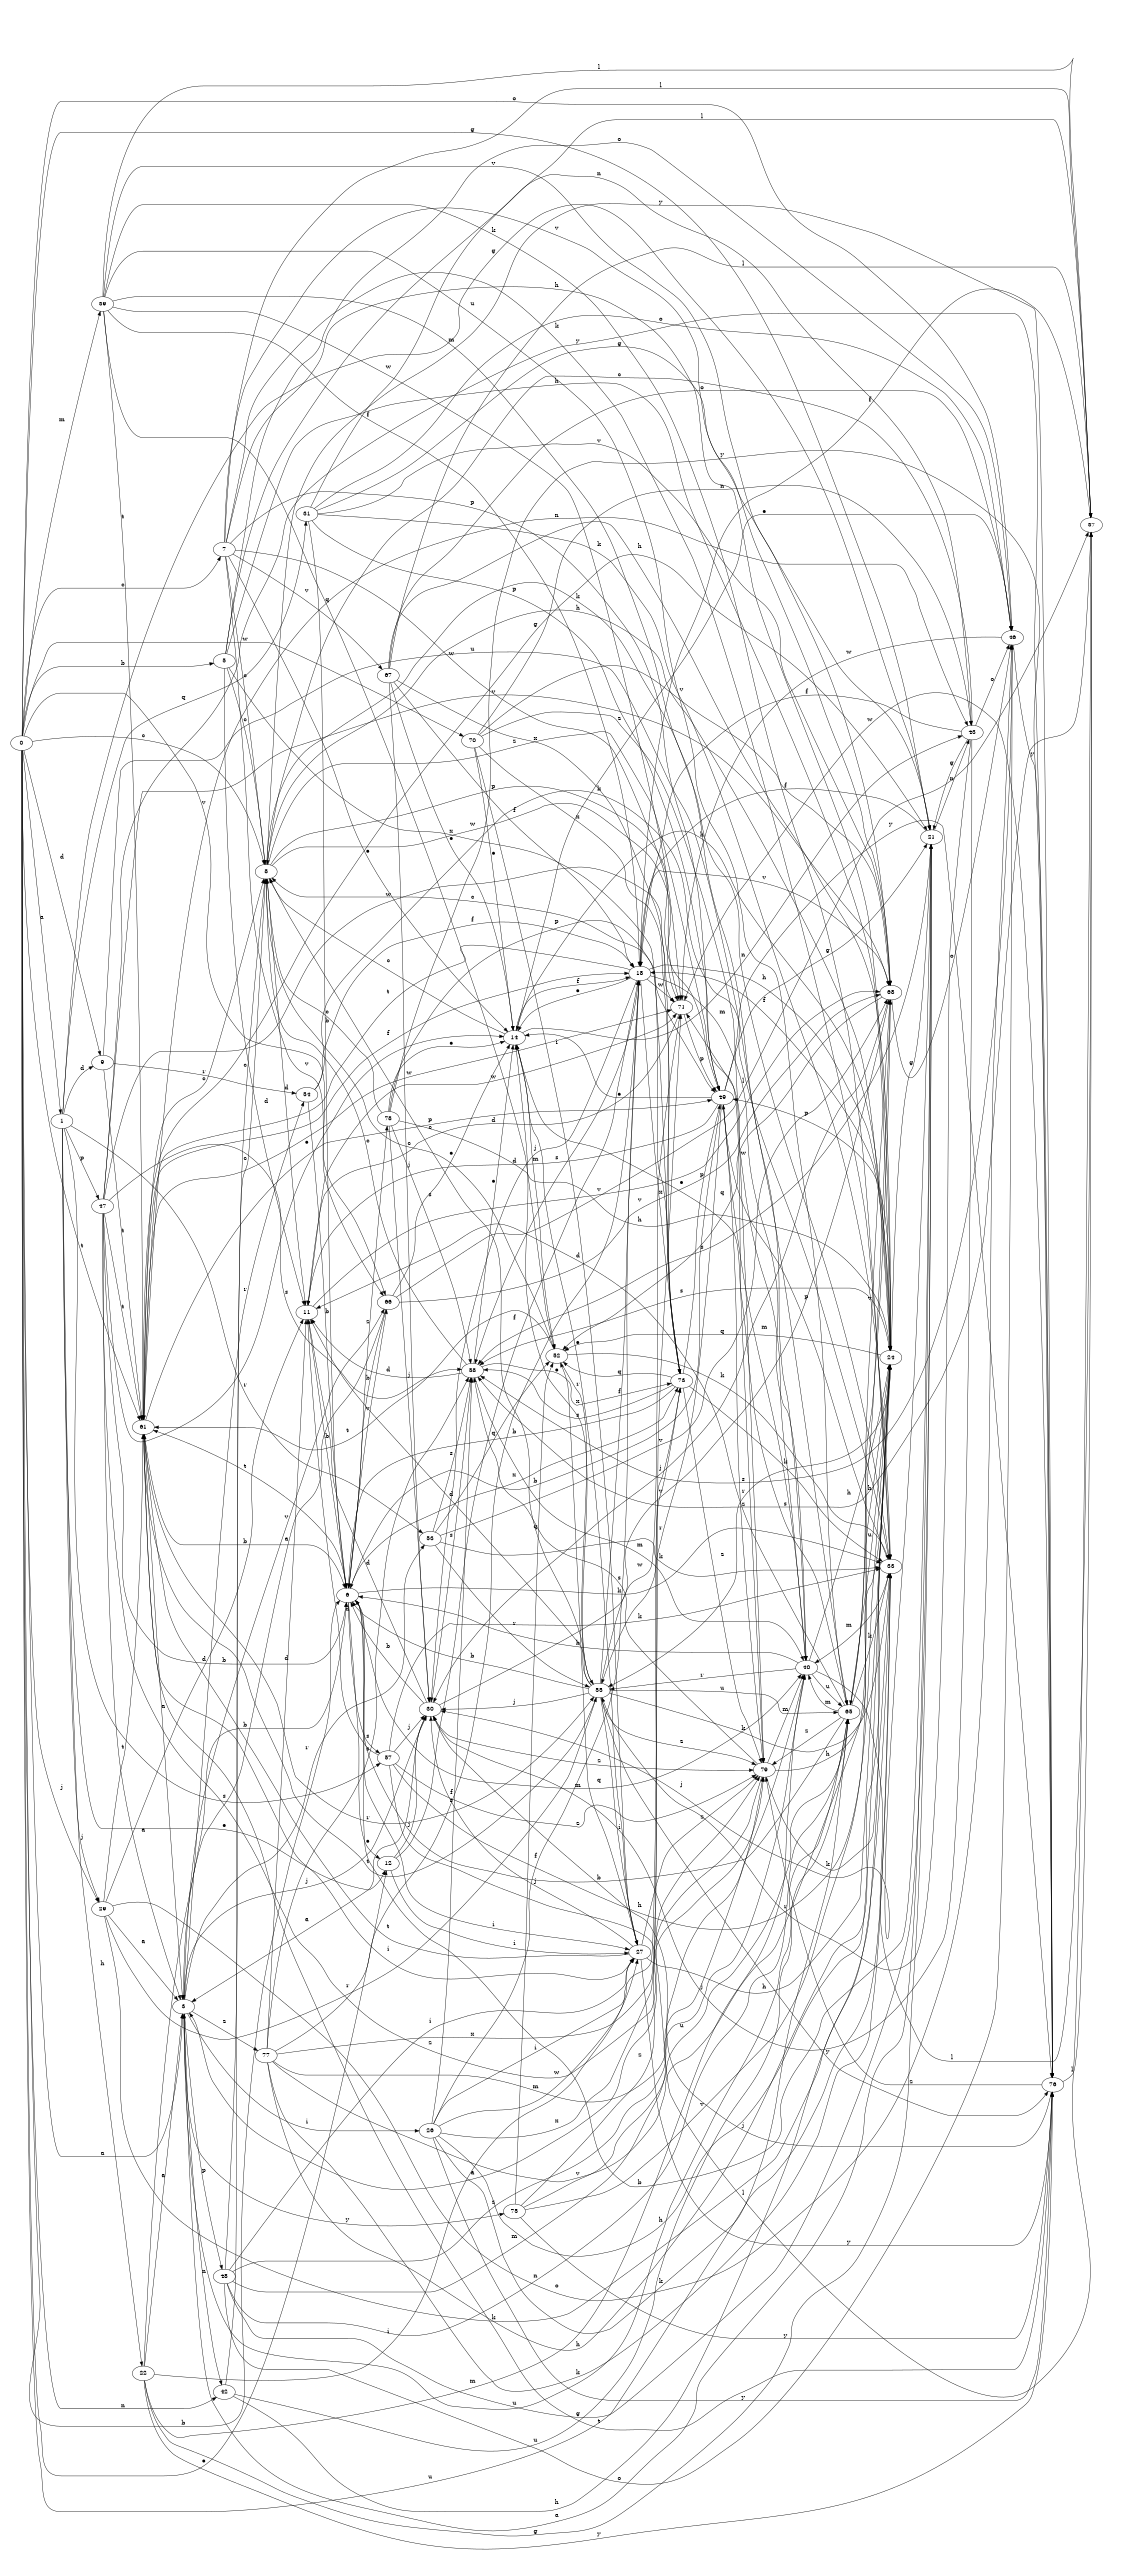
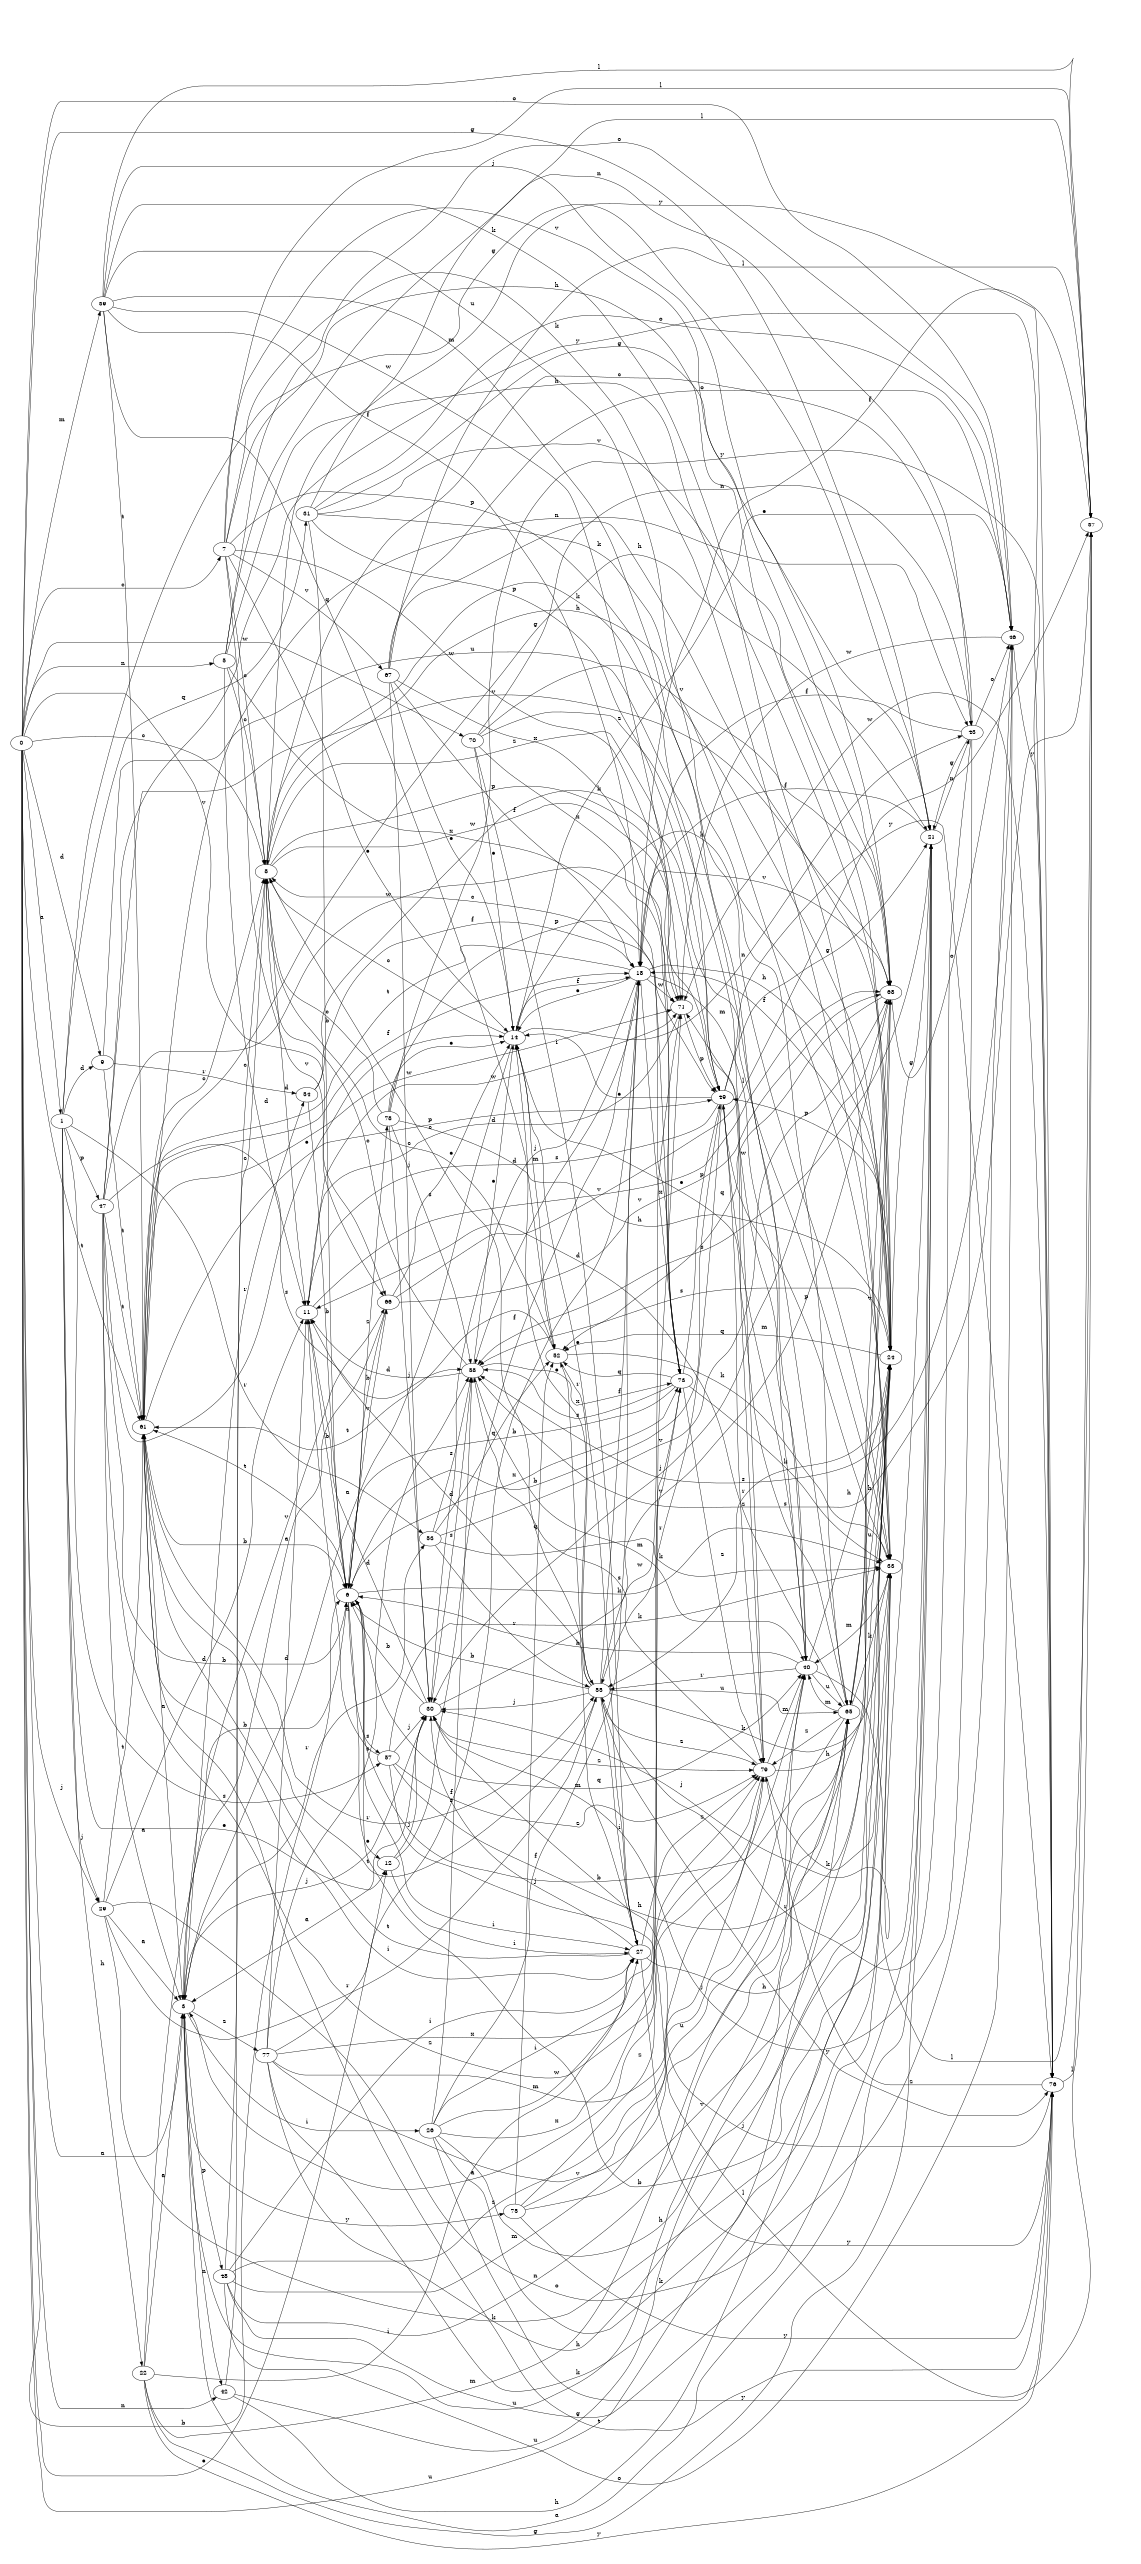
edge "39" -> "68": label "v" -> "j"
edge "0" -> "5": label "b" -> "n"
edge "14" -> "3": added, label "a"
